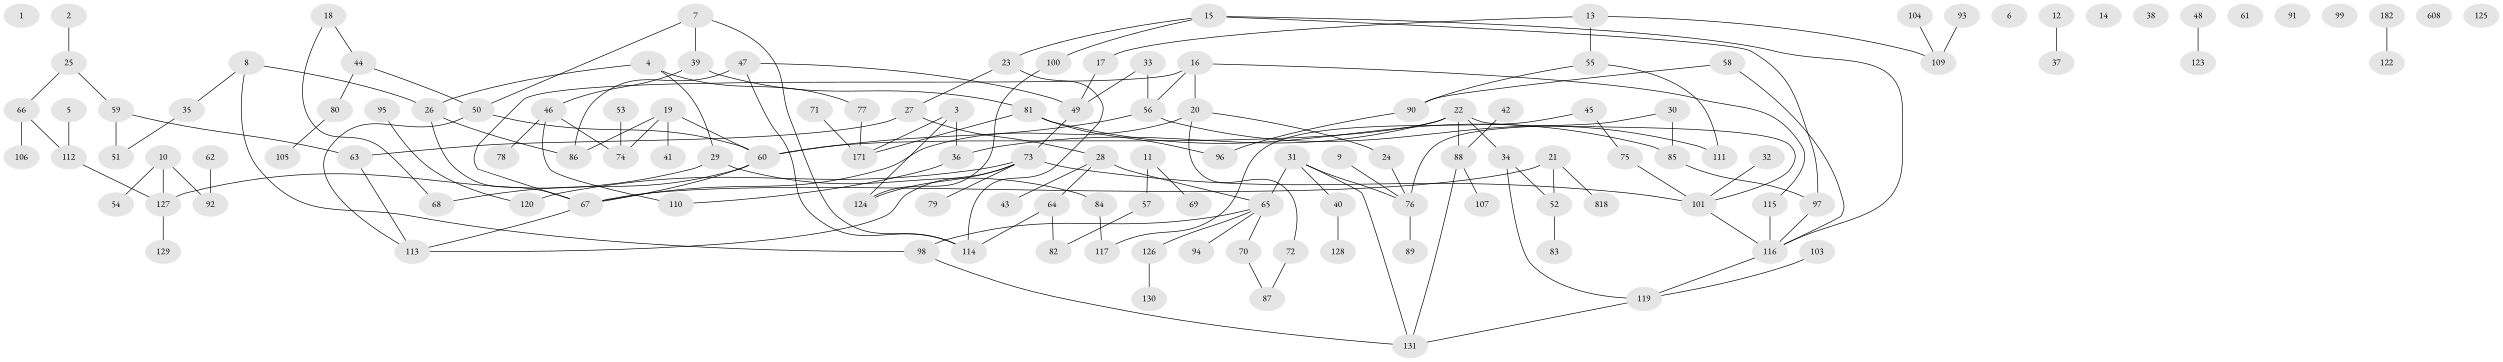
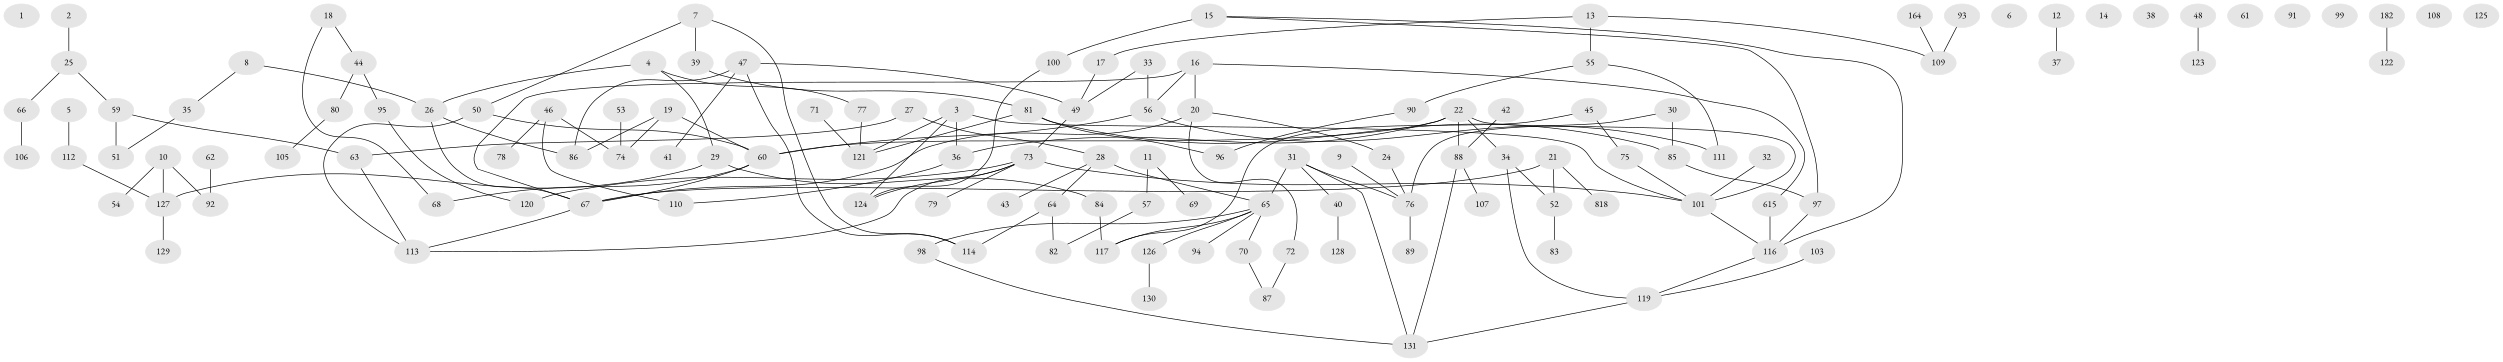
node "104": label "104" -> "164"
node "608": label "608" -> "108"
node "23": removed
node "58": removed
edge "44" -- "50": now "44" -- "95"
edge "39" -- "46": removed
edge "3" -- "101": added
edge "19" -- "41": now "47" -- "41"
edge "66" -- "112": removed
node "171": label "171" -> "121"
node "115": label "115" -> "615"
edge "65" -- "117": added
edge "8" -- "98": removed
